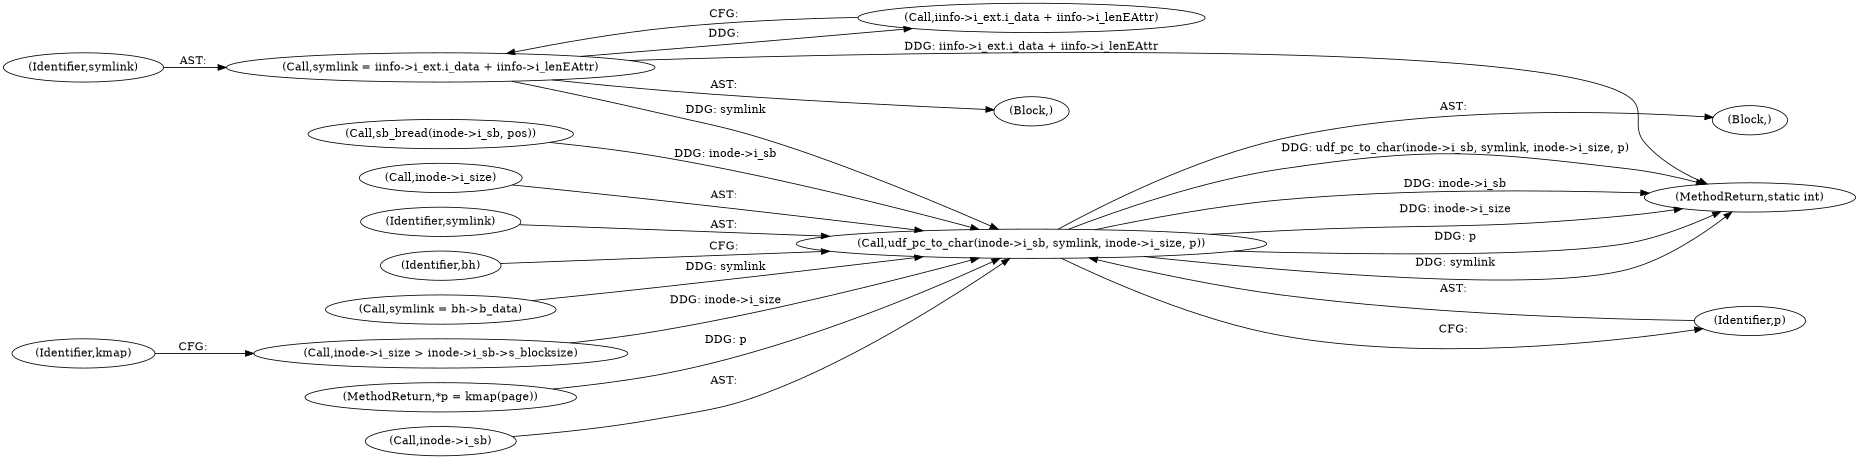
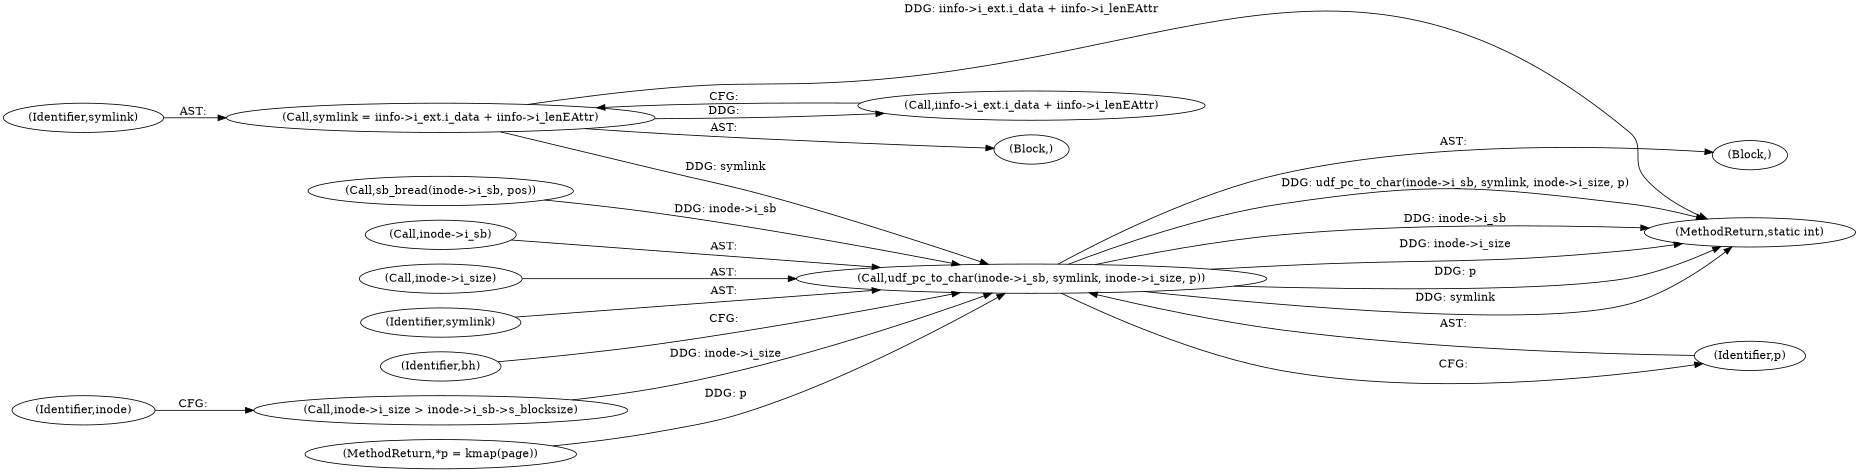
node "(Call,symlink = bh->b_data)": removed
node "(Identifier,kmap)": label "(Identifier,kmap)" -> "(Identifier,inode)"
